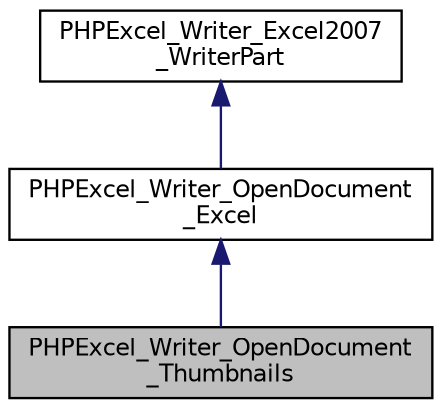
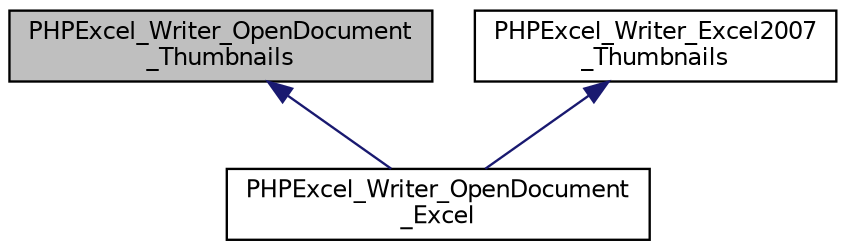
node "PHPExcel_Writer_Excel2007 _WriterPart": label "PHPExcel_Writer_Excel2007 _WriterPart" -> "PHPExcel_Writer_Excel2007 _Thumbnails"
edge "PHPExcel_Writer_OpenDocument _Thumbnails" -> "PHPExcel_Writer_OpenDocument _Excel": reversed
